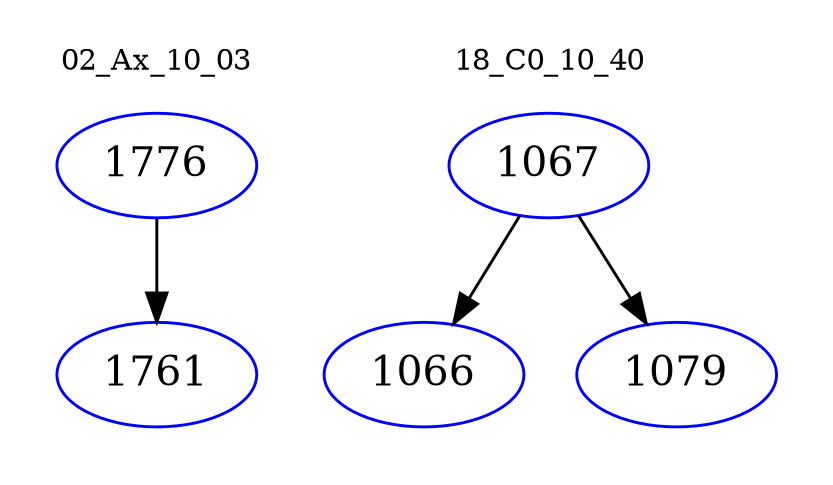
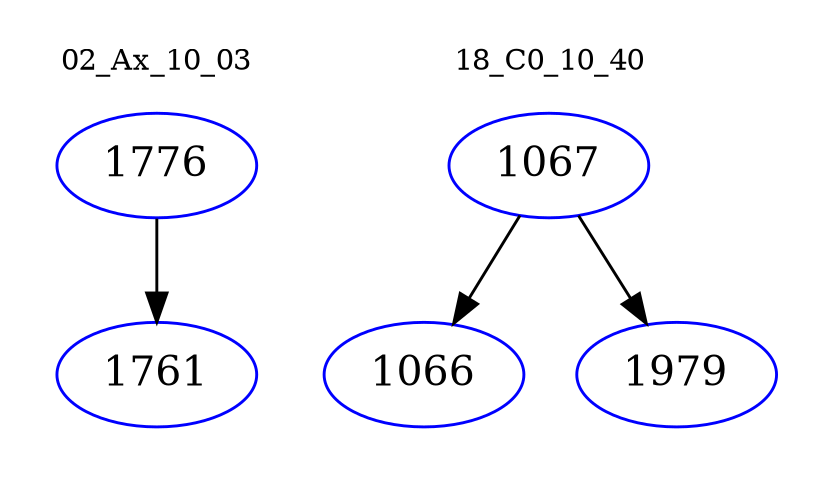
node "1079": label "1079" -> "1979"
